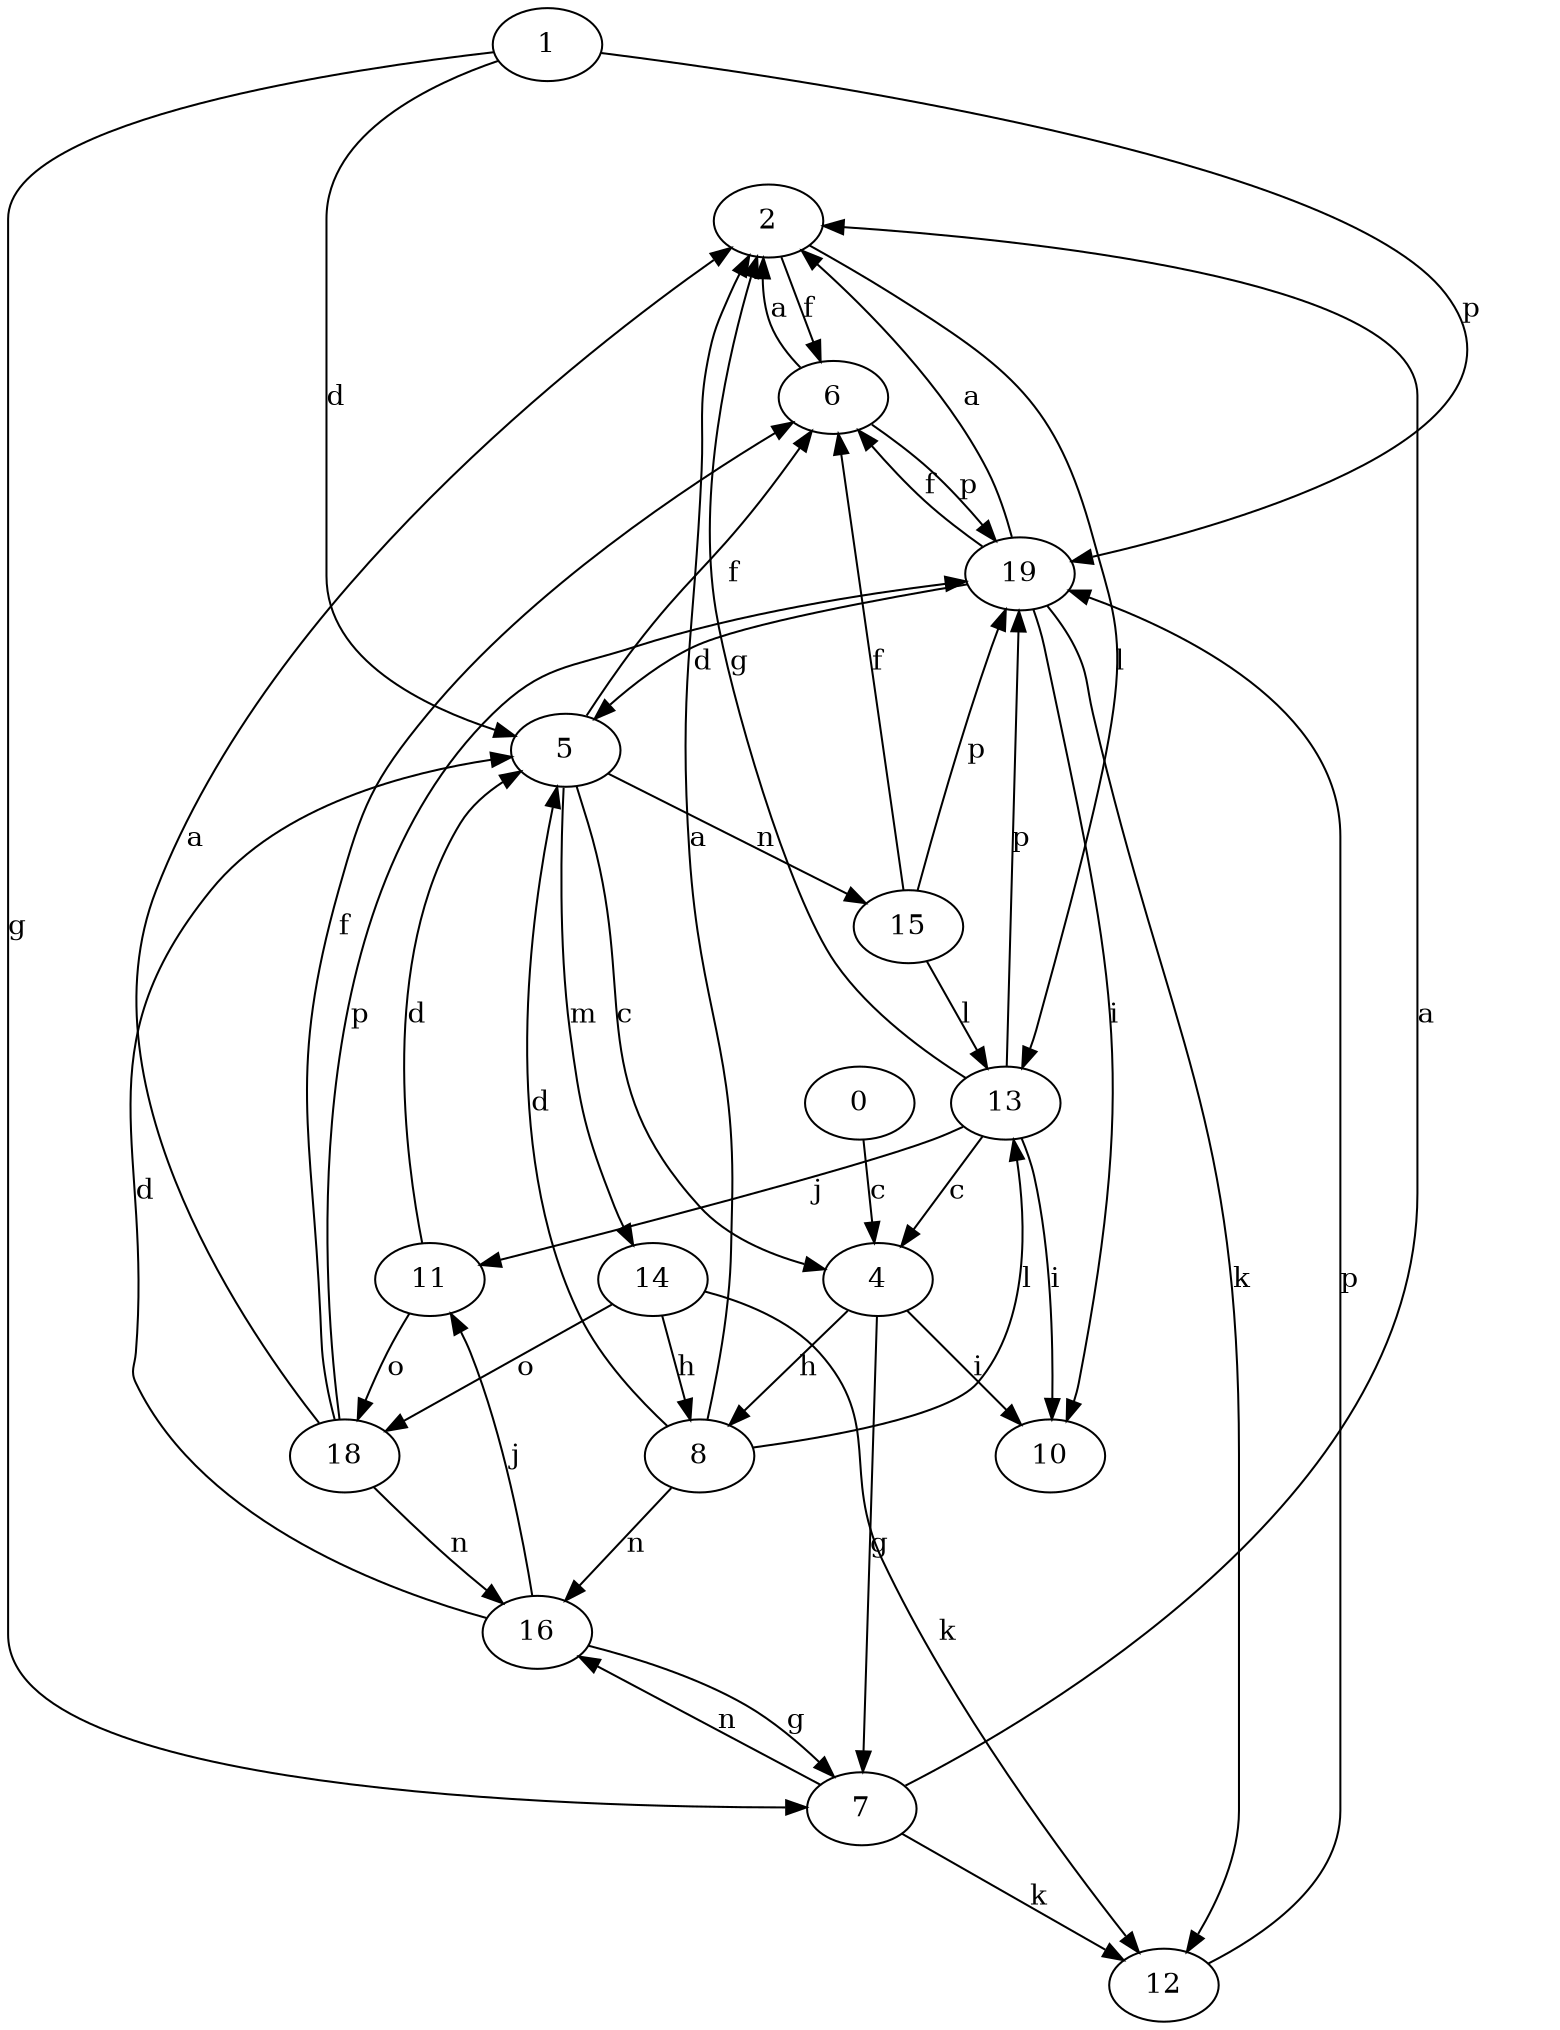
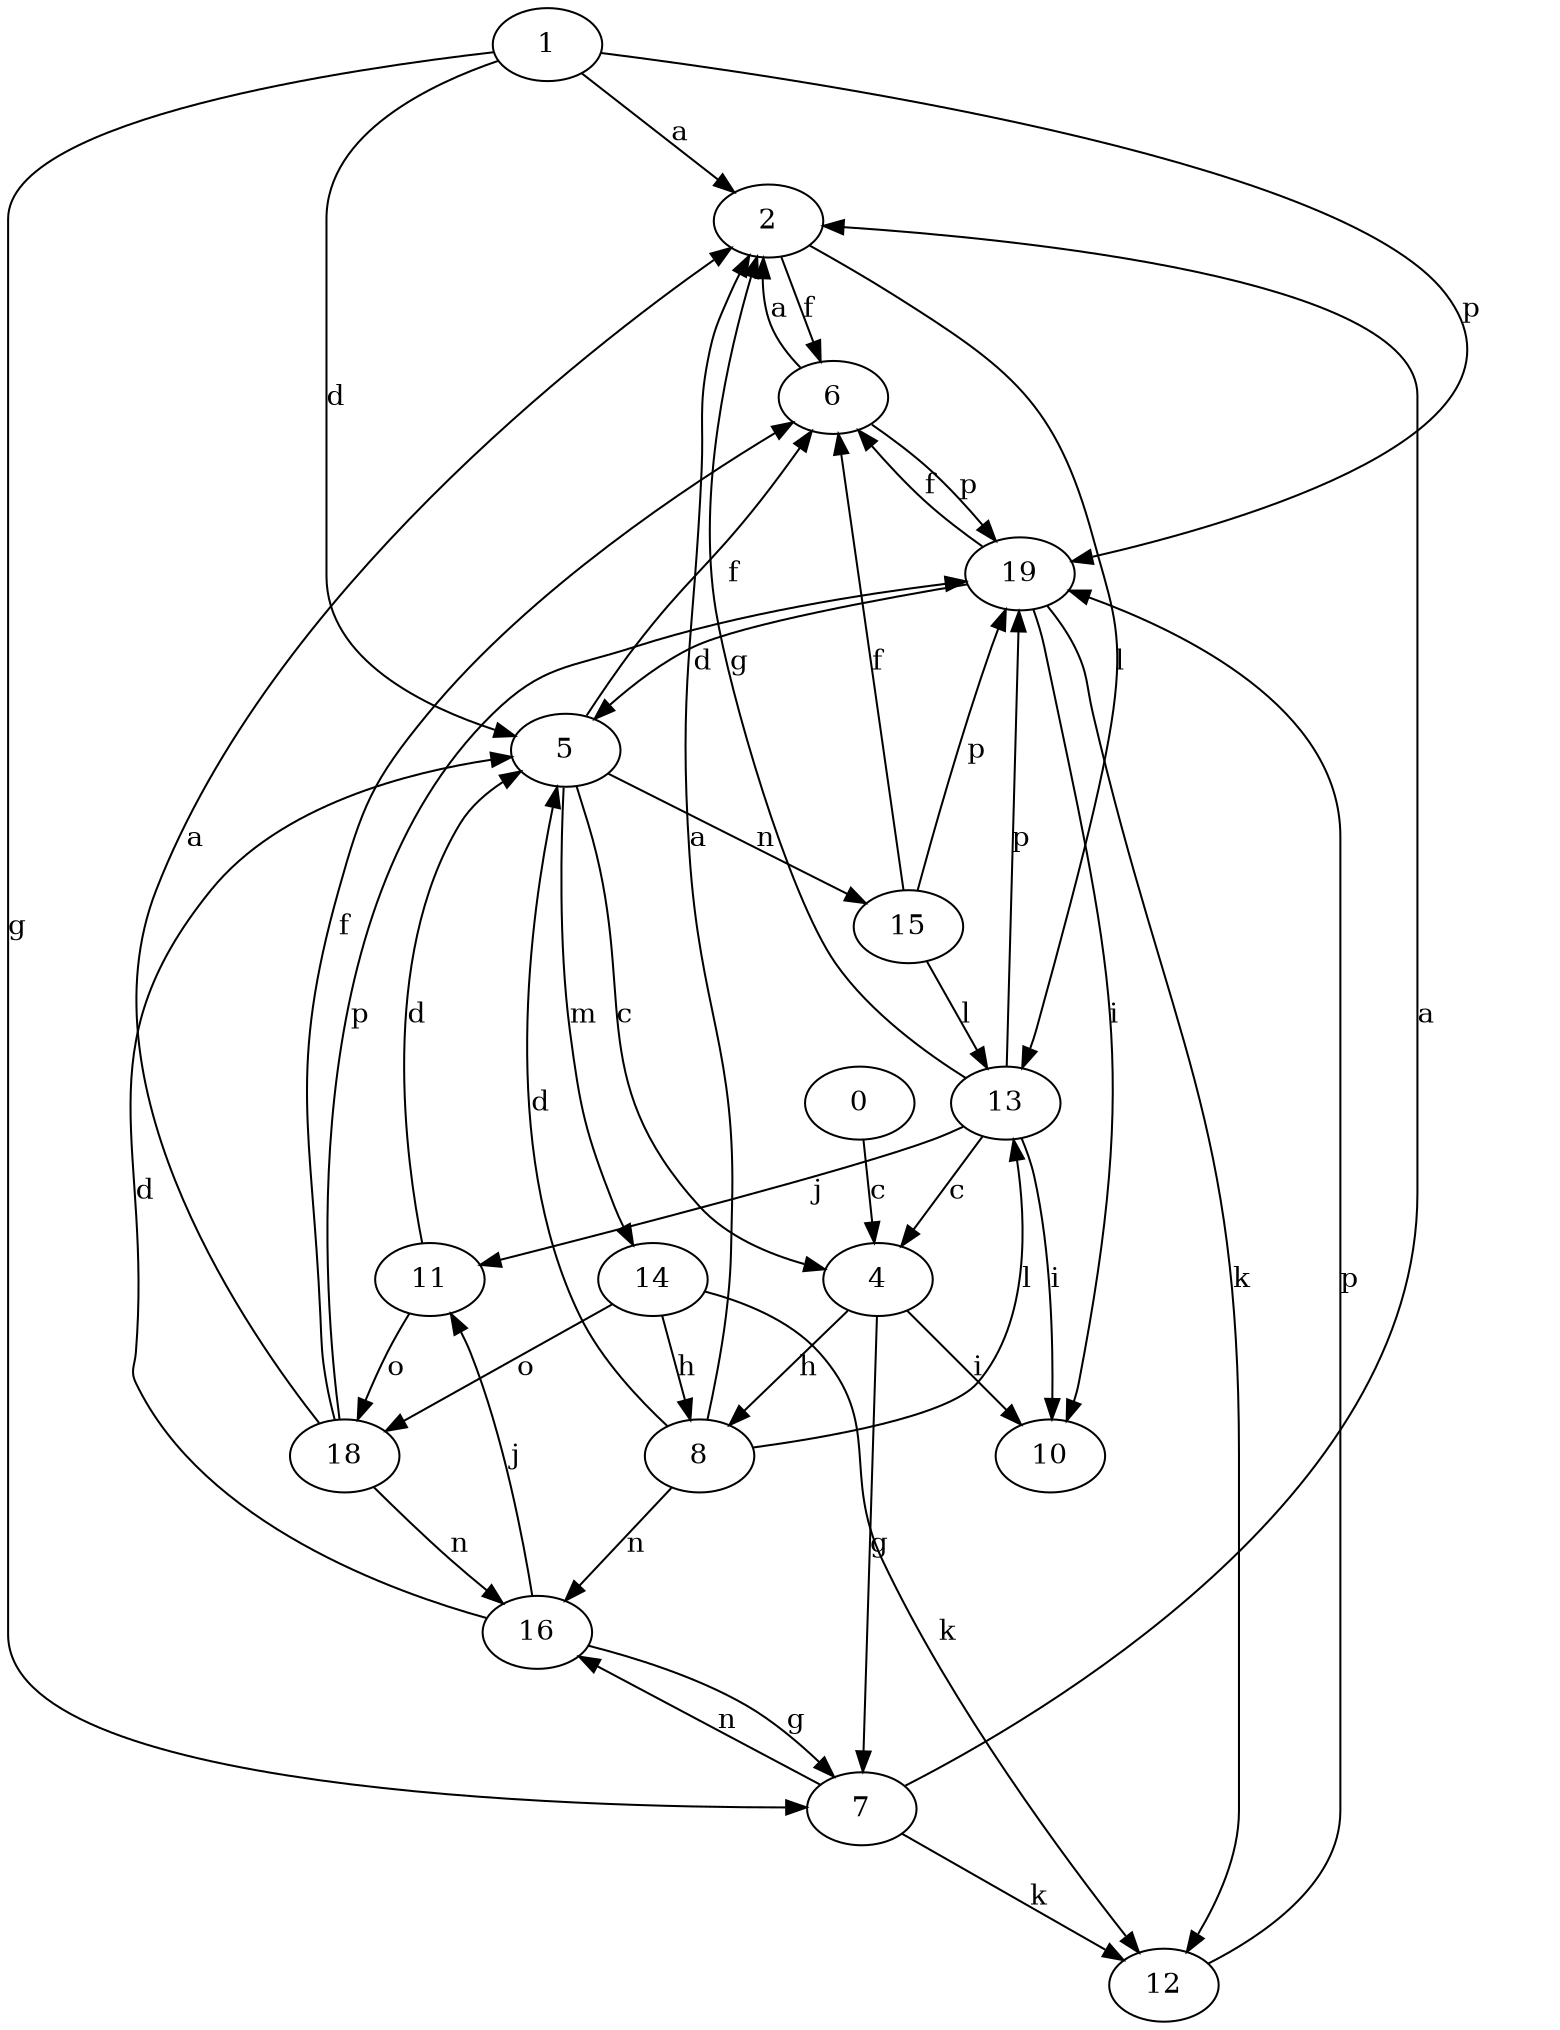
edge "19" -> "2": now "1" -> "2"
